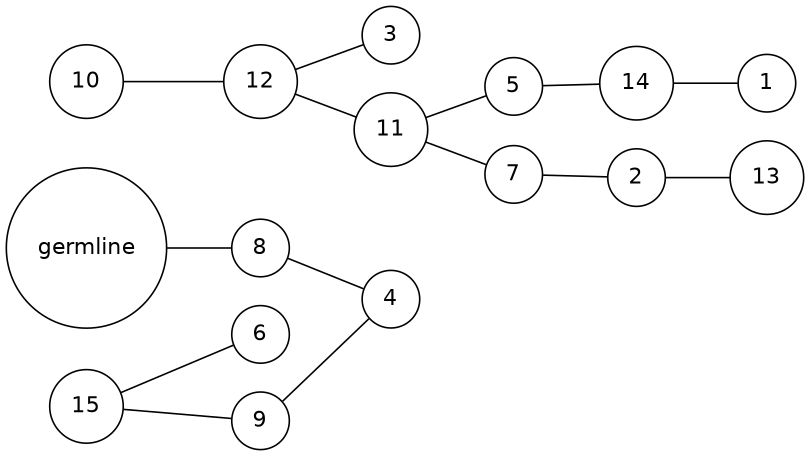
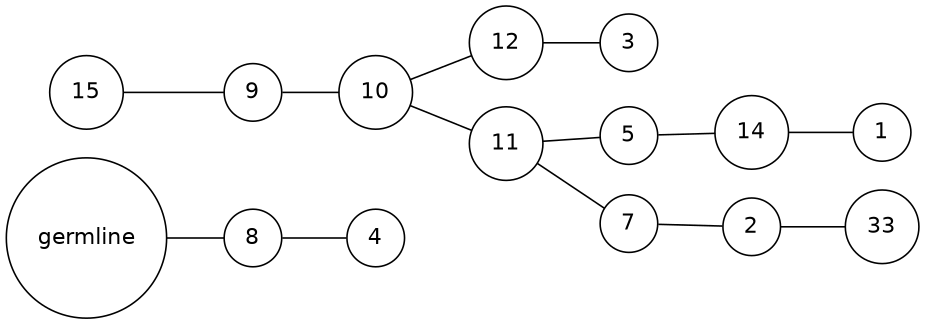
edge "12" -- "11": now "10" -- "11"
node "13": label "13" -> "33"
node "6": removed
edge "4" -- "9": now "10" -- "9"
